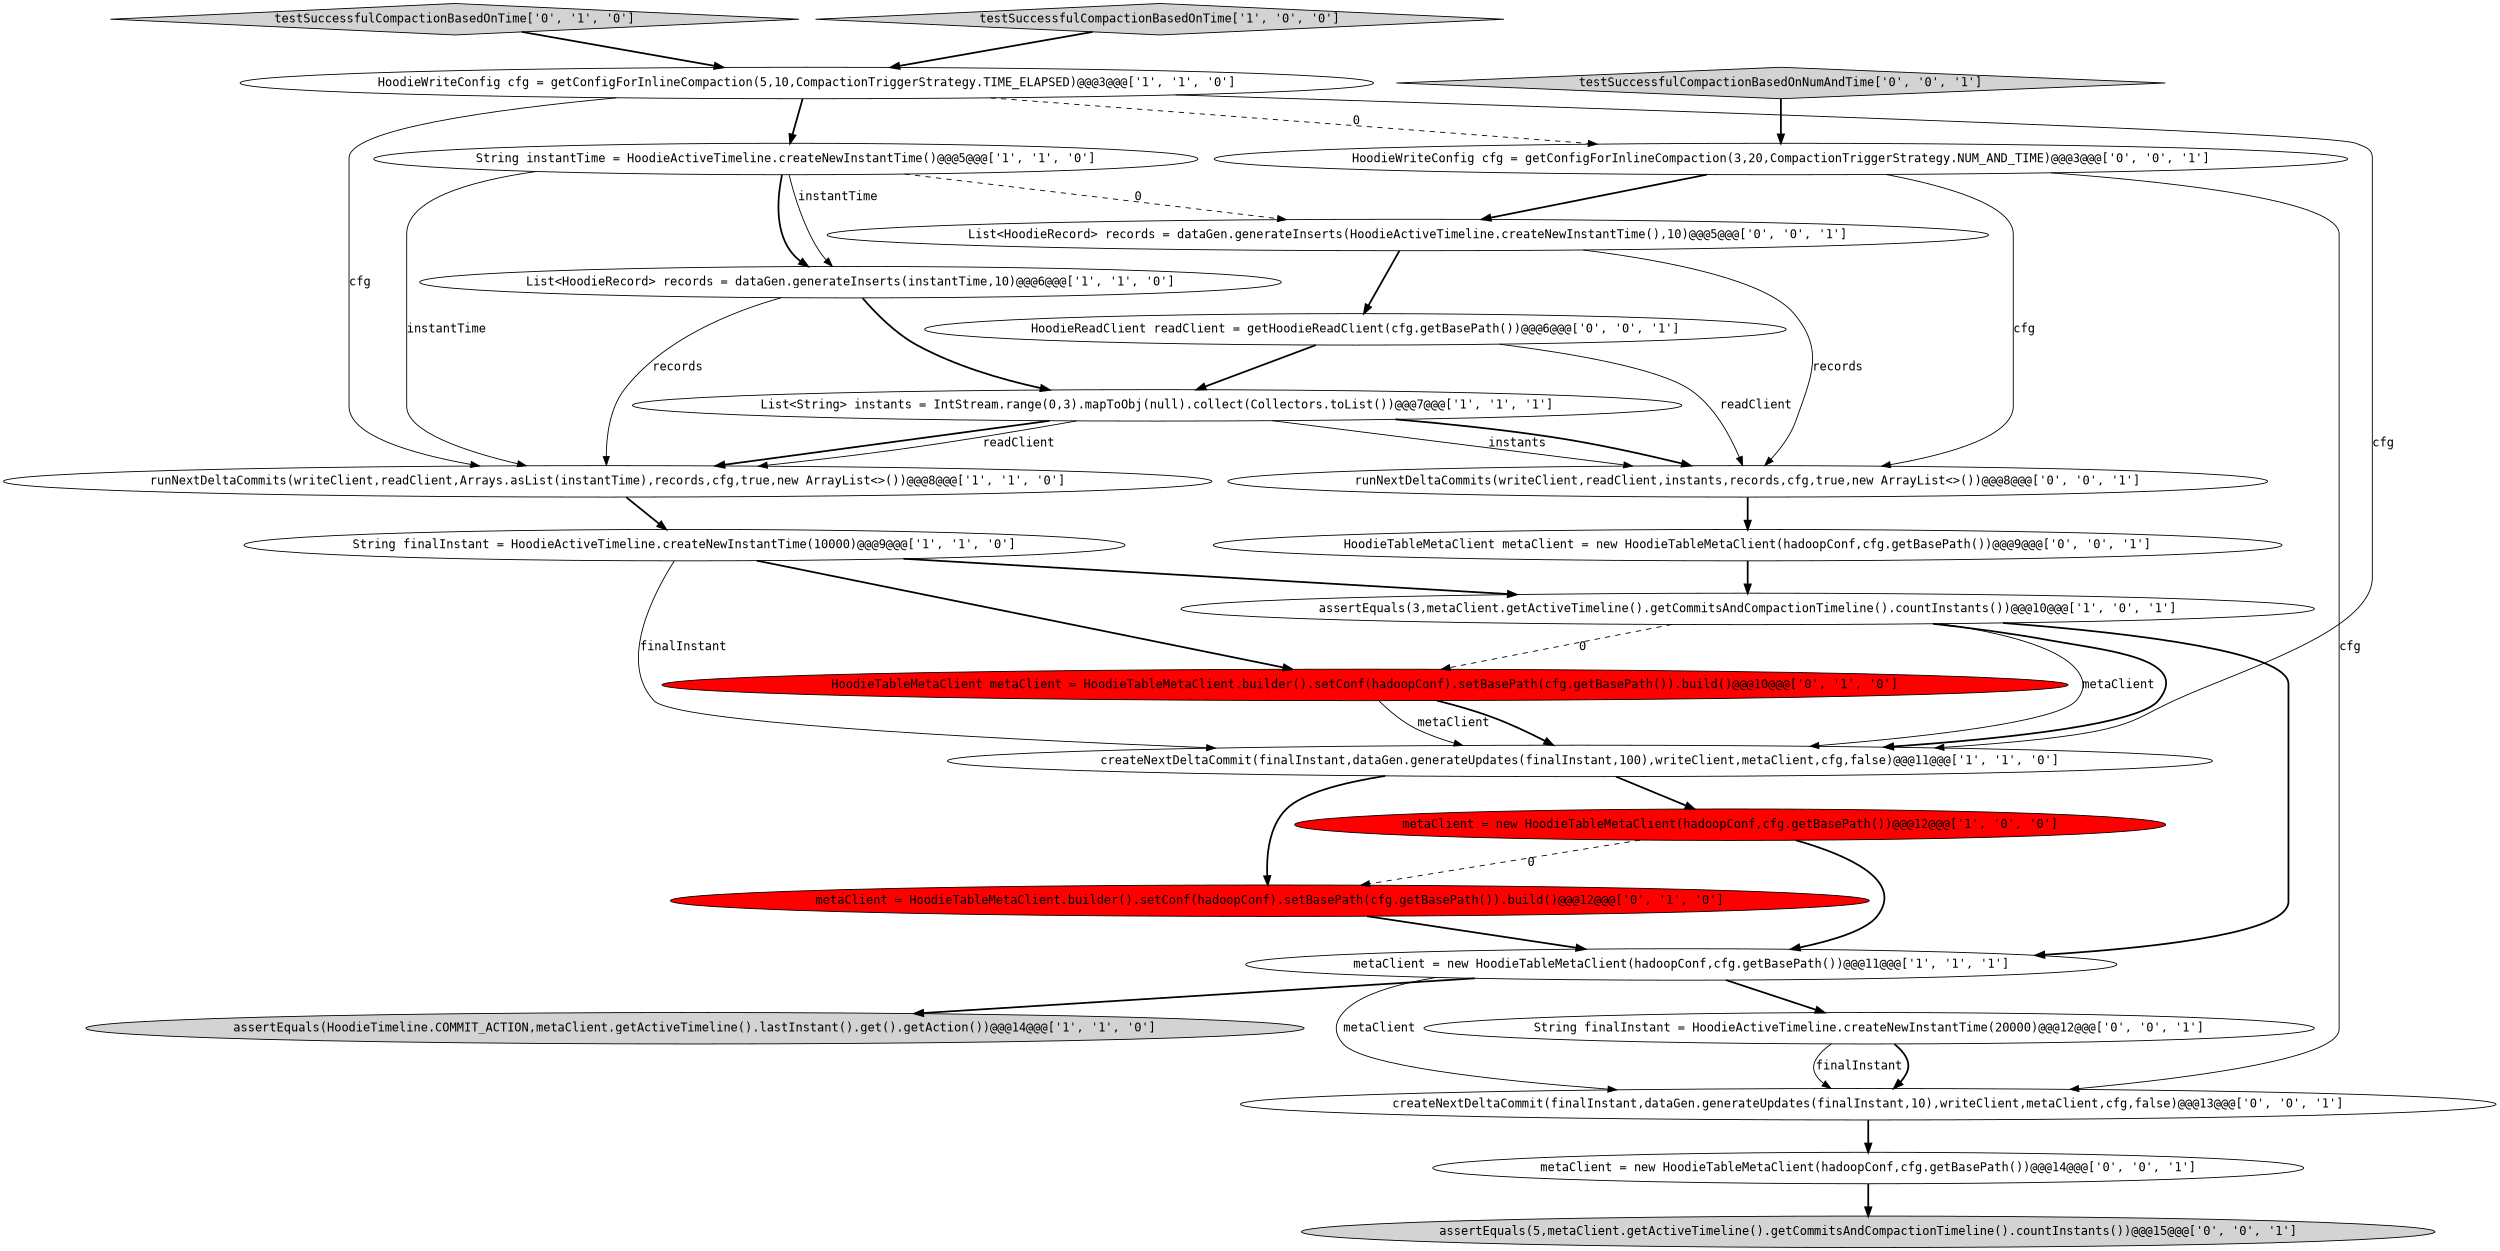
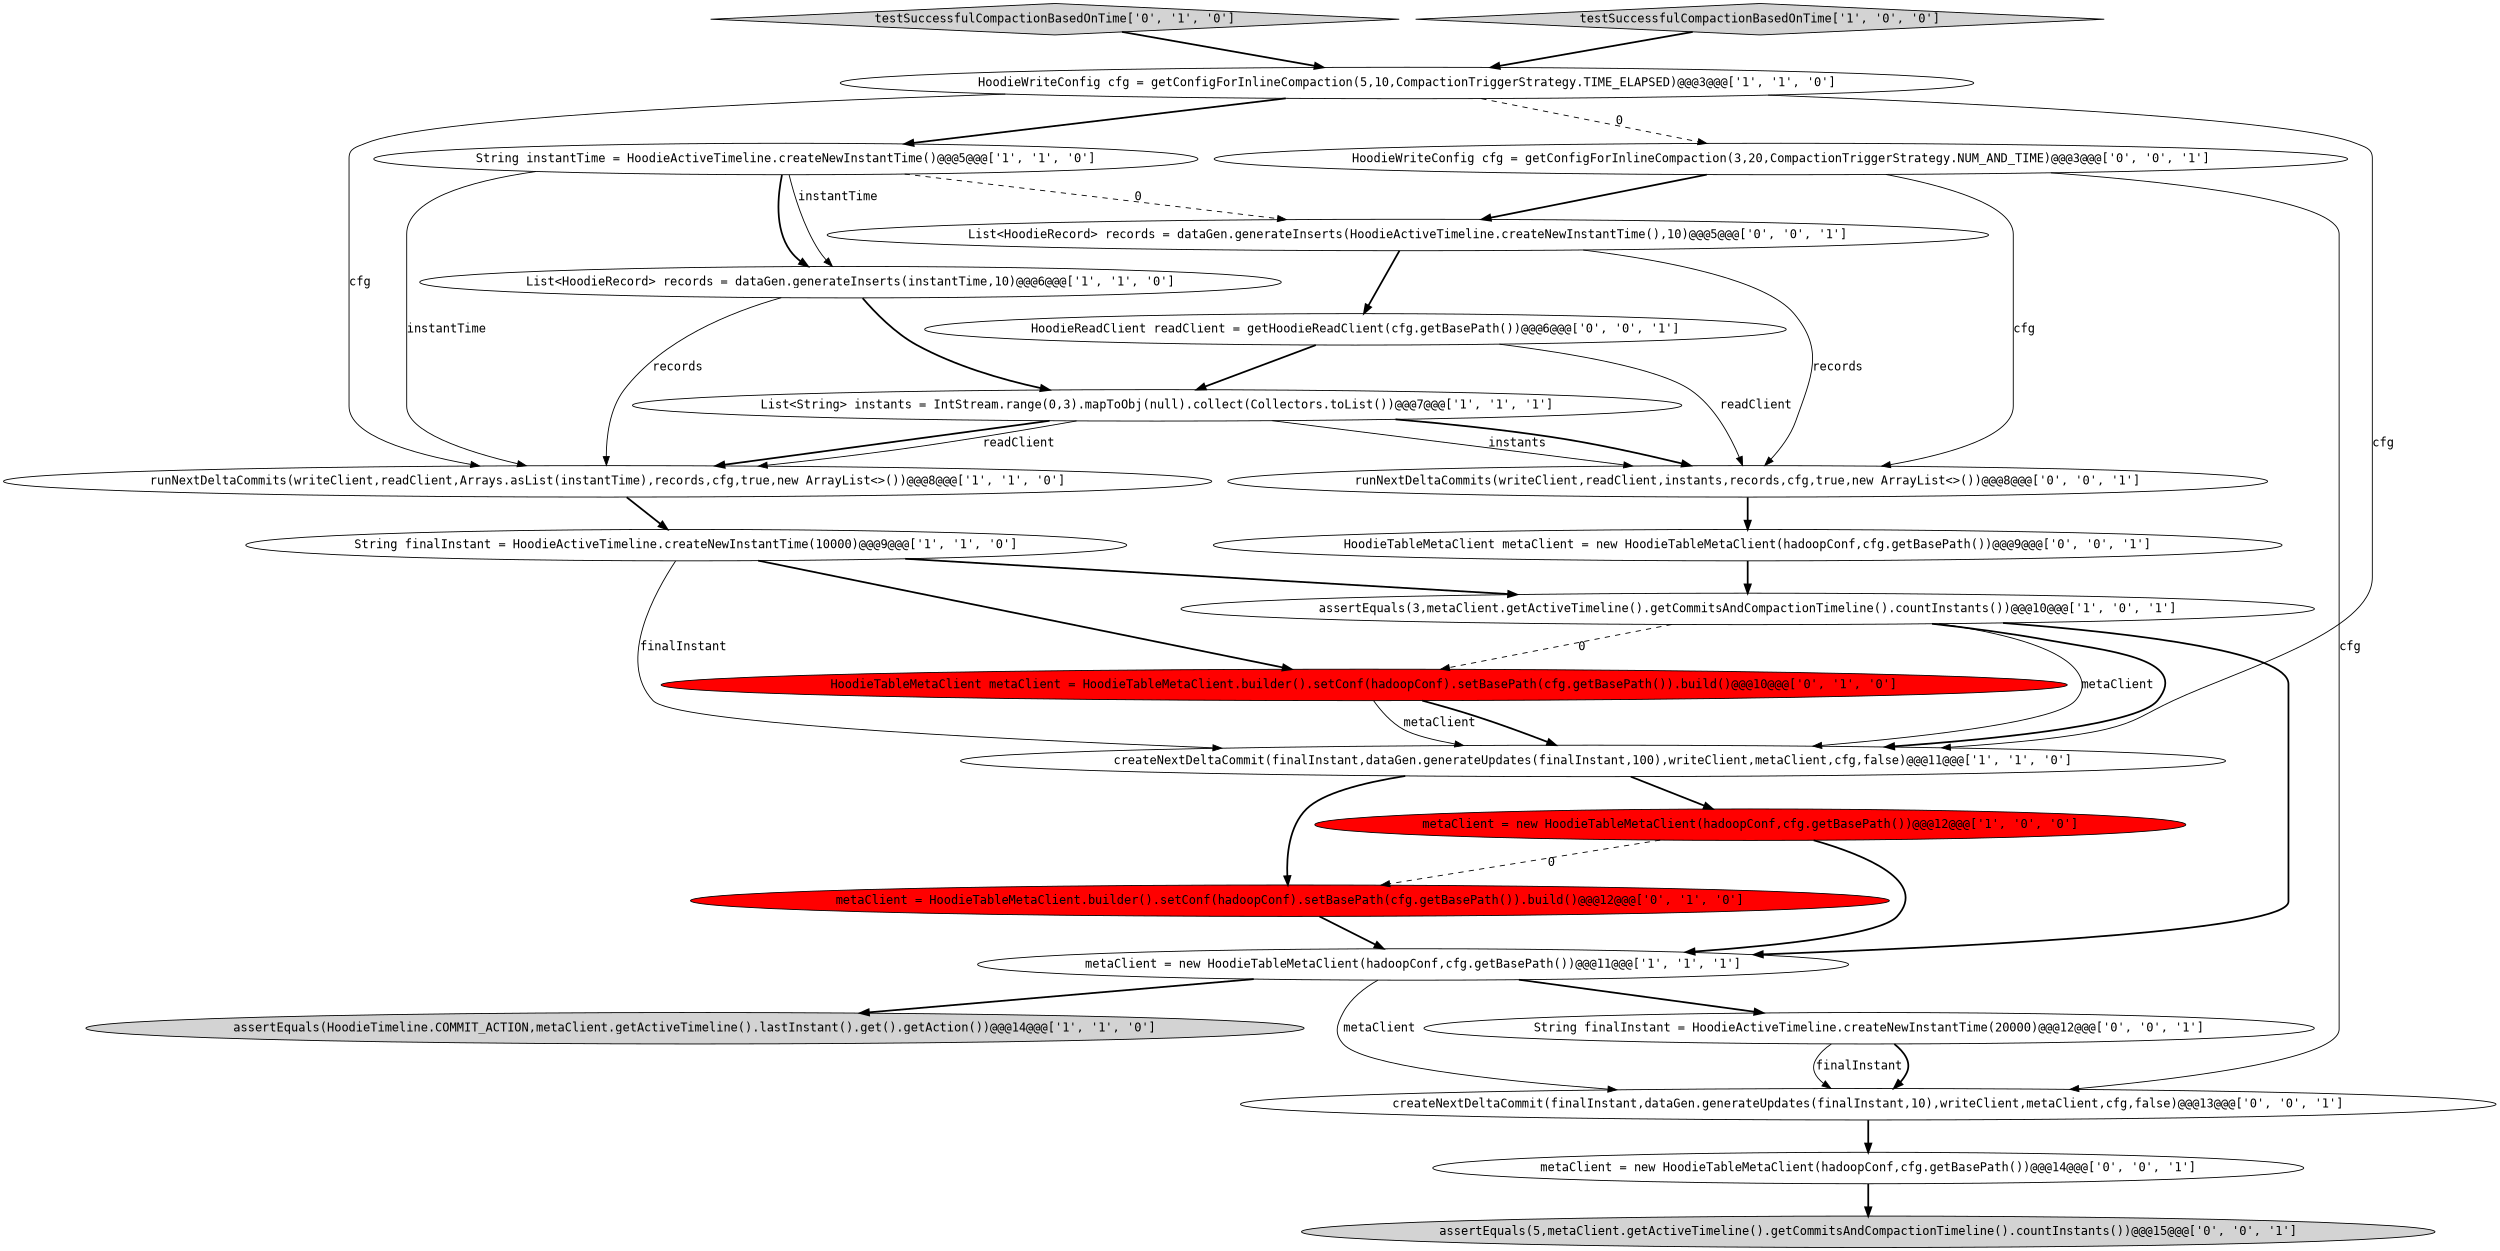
node "testSuccessfulCompactionBasedOnNumAndTime['0', '0', '1']": removed
